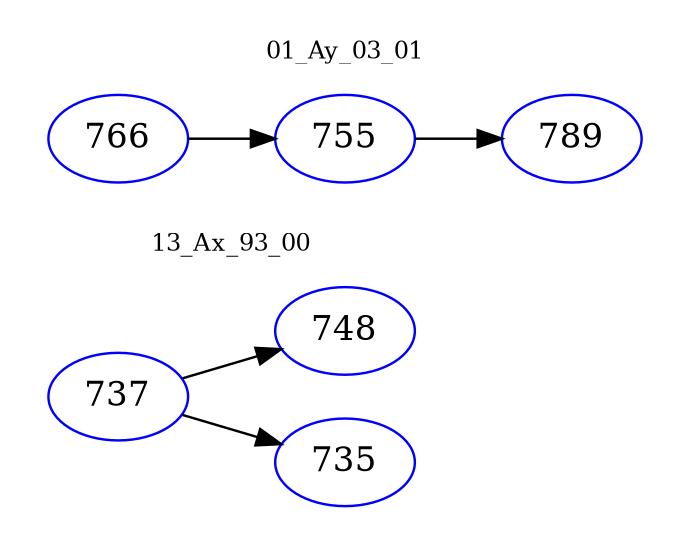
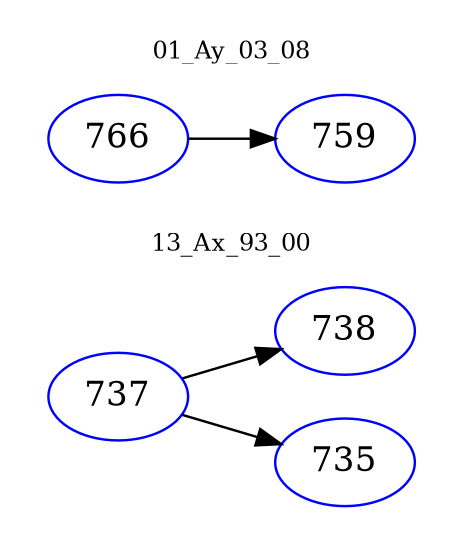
cluster "01_Ay_03_01": label "01_Ay_03_01" -> "01_Ay_03_08"
node "755": label "755" -> "759"
node "789": removed
node "748": label "748" -> "738"
